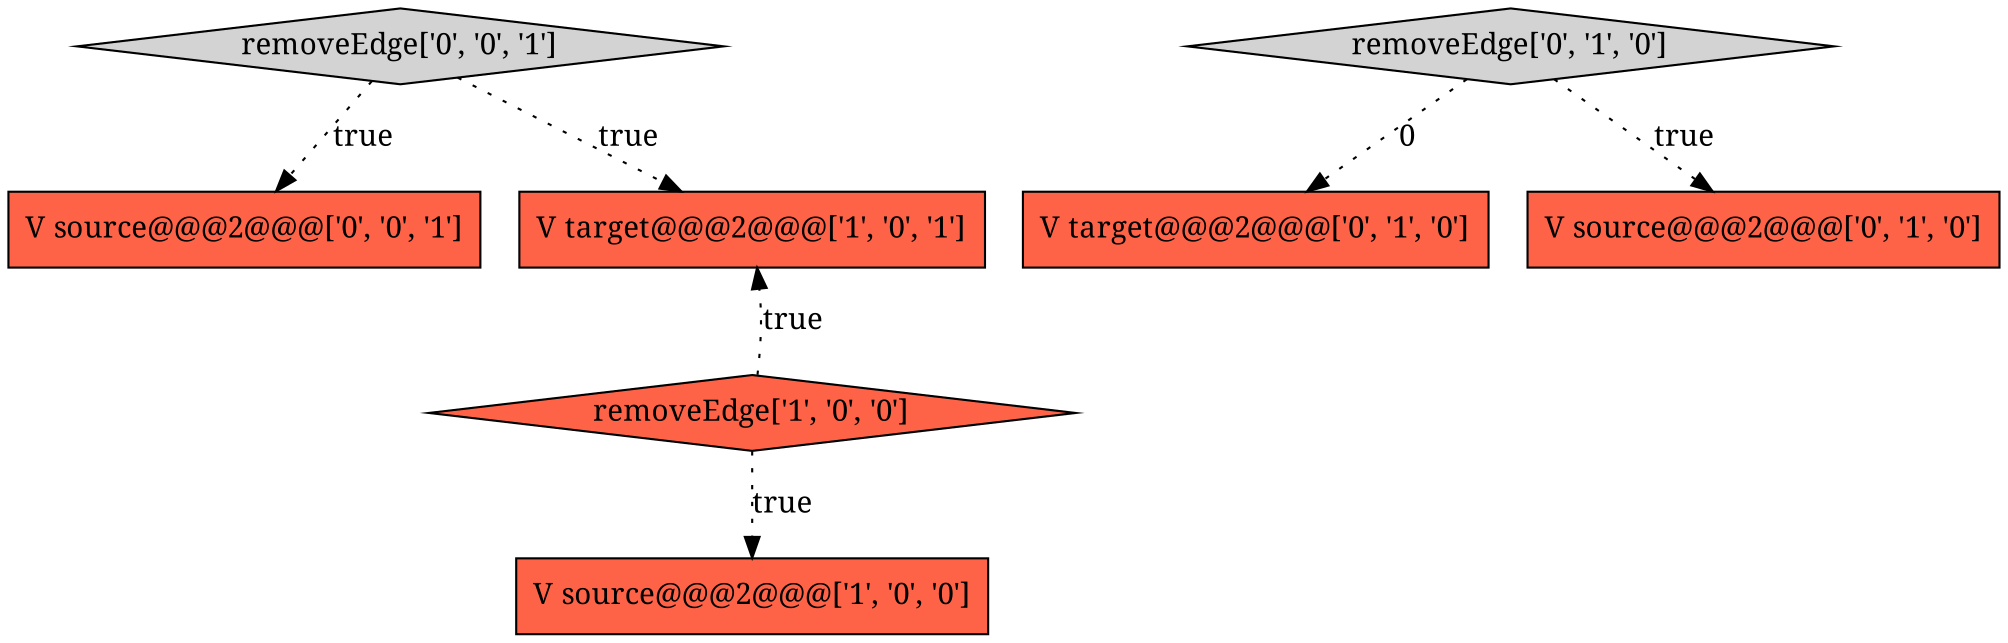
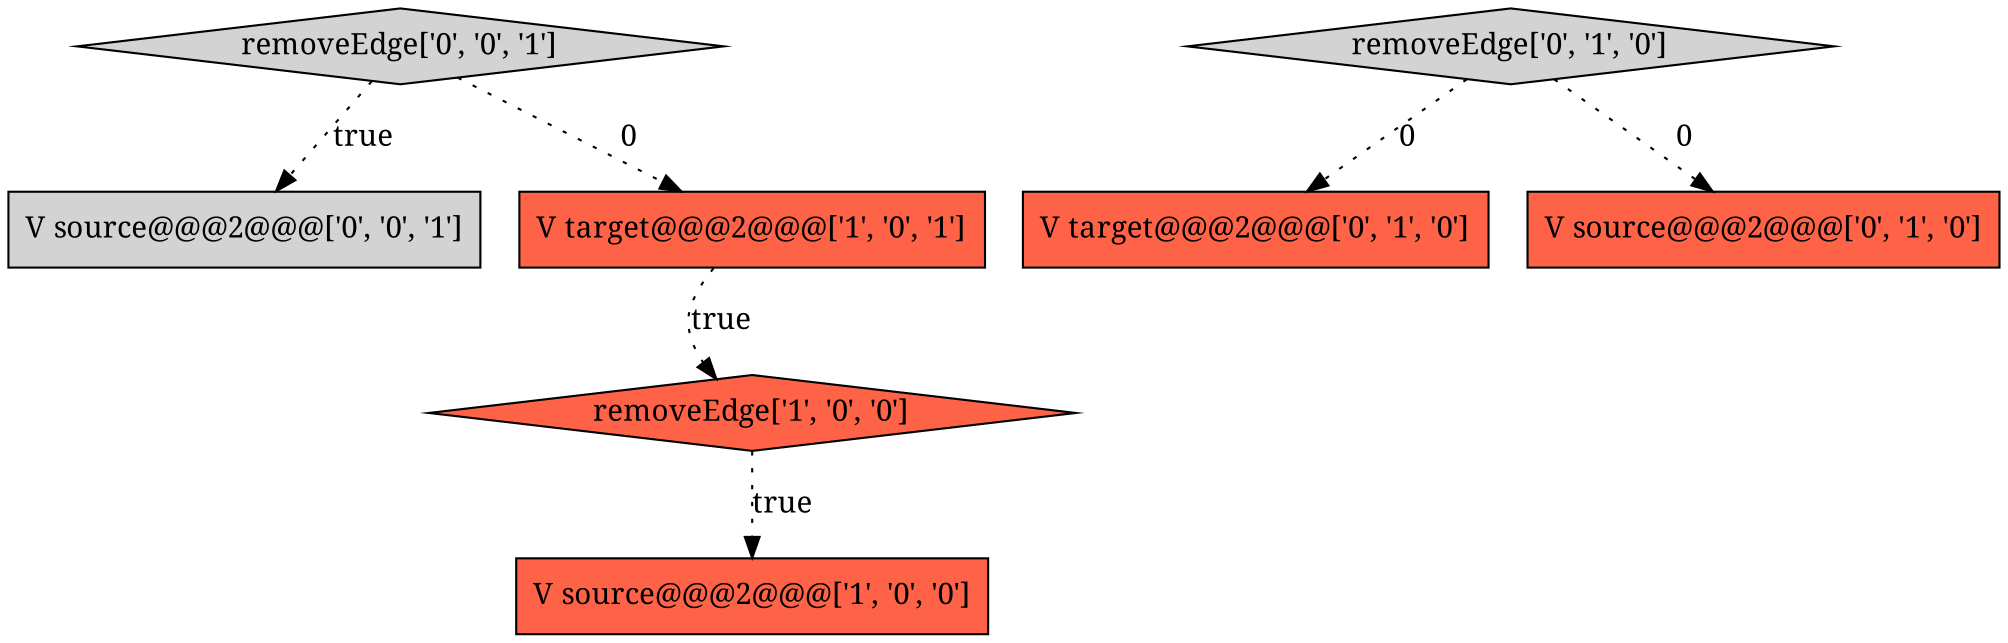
edge "removeEdge['0', '0', '1']" -> "V target@@@2@@@['1', '0', '1']": label "true" -> "0"
edge "removeEdge['0', '1', '0']" -> "V source@@@2@@@['0', '1', '0']": label "true" -> "0"
node "V source@@@2@@@['0', '0', '1']": fillcolor tomato -> lightgray
edge "removeEdge['1', '0', '0']" -> "V target@@@2@@@['1', '0', '1']": reversed
